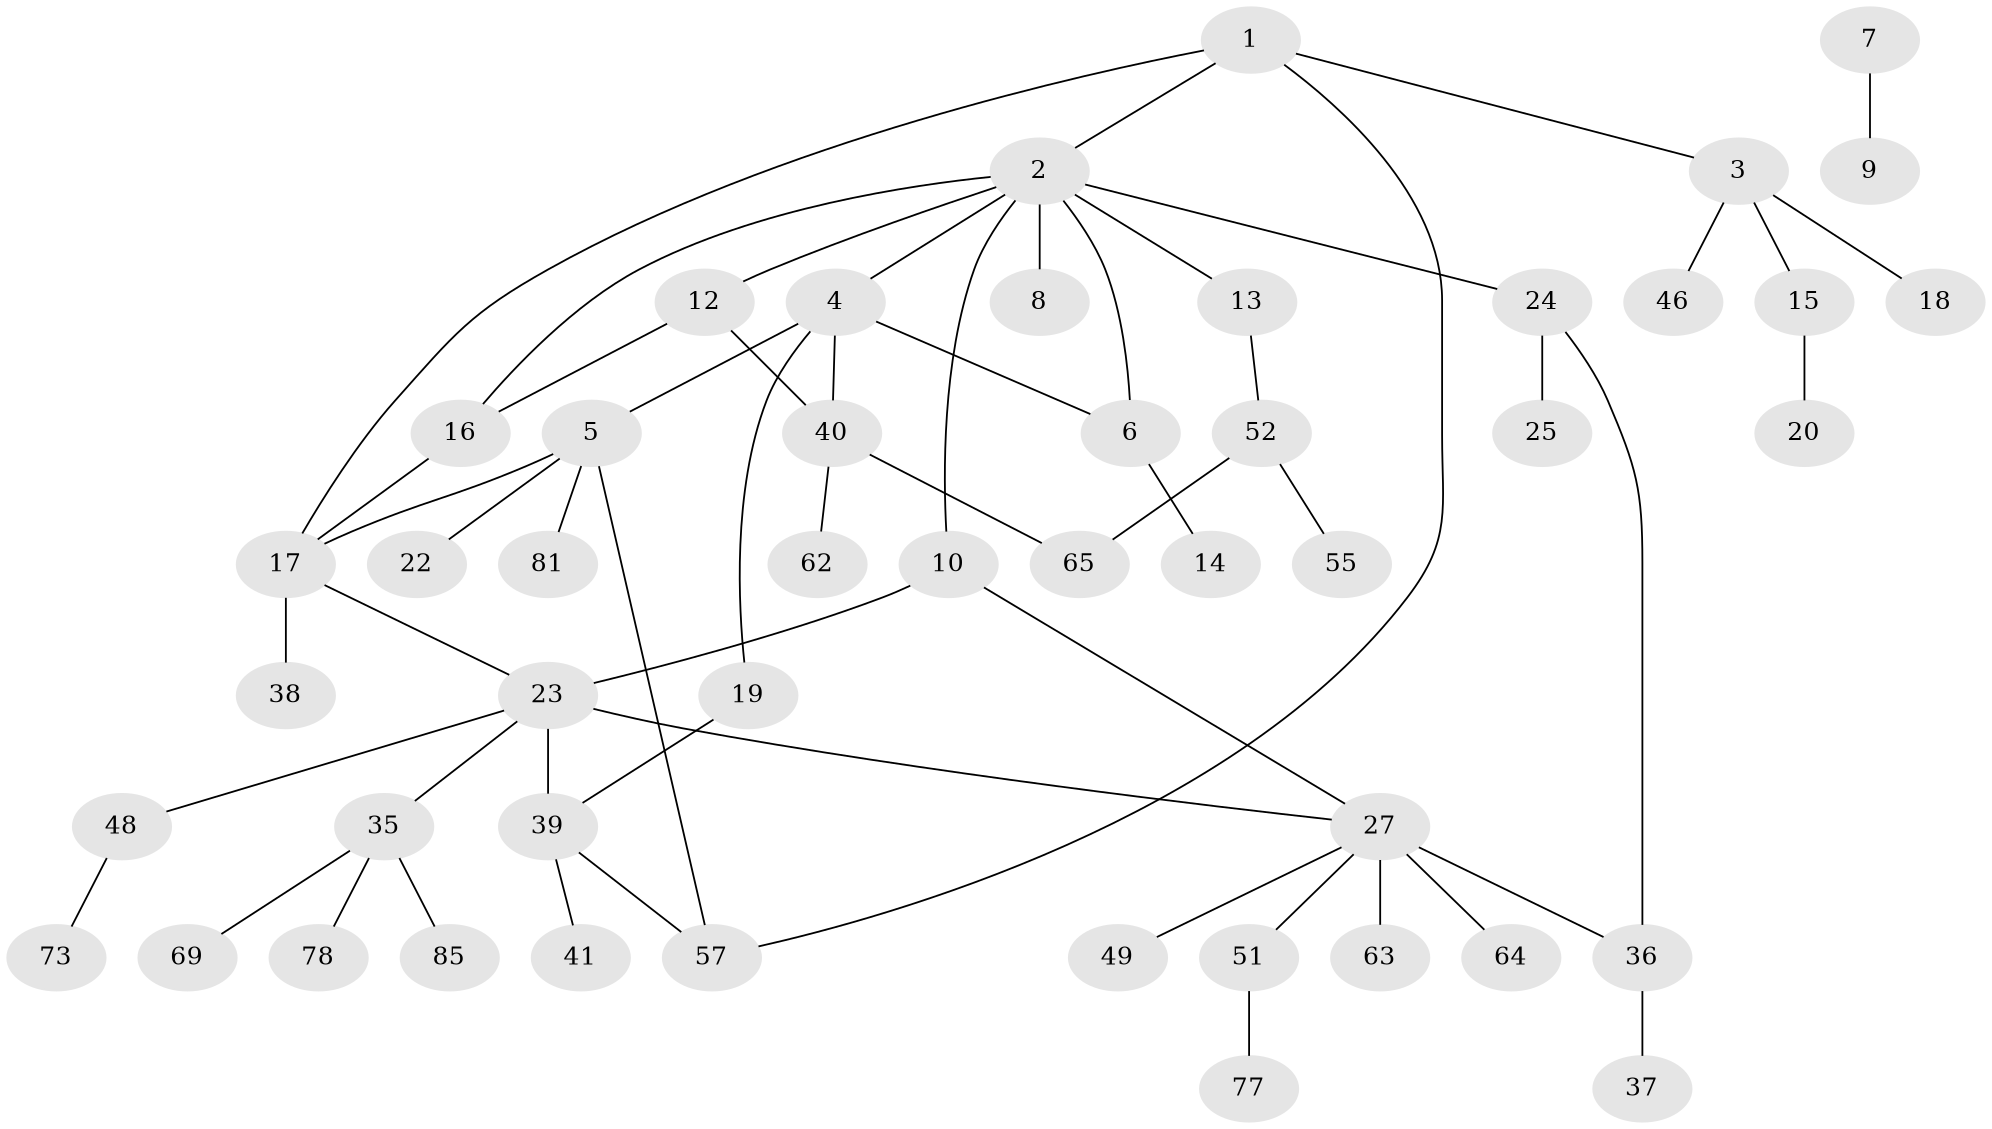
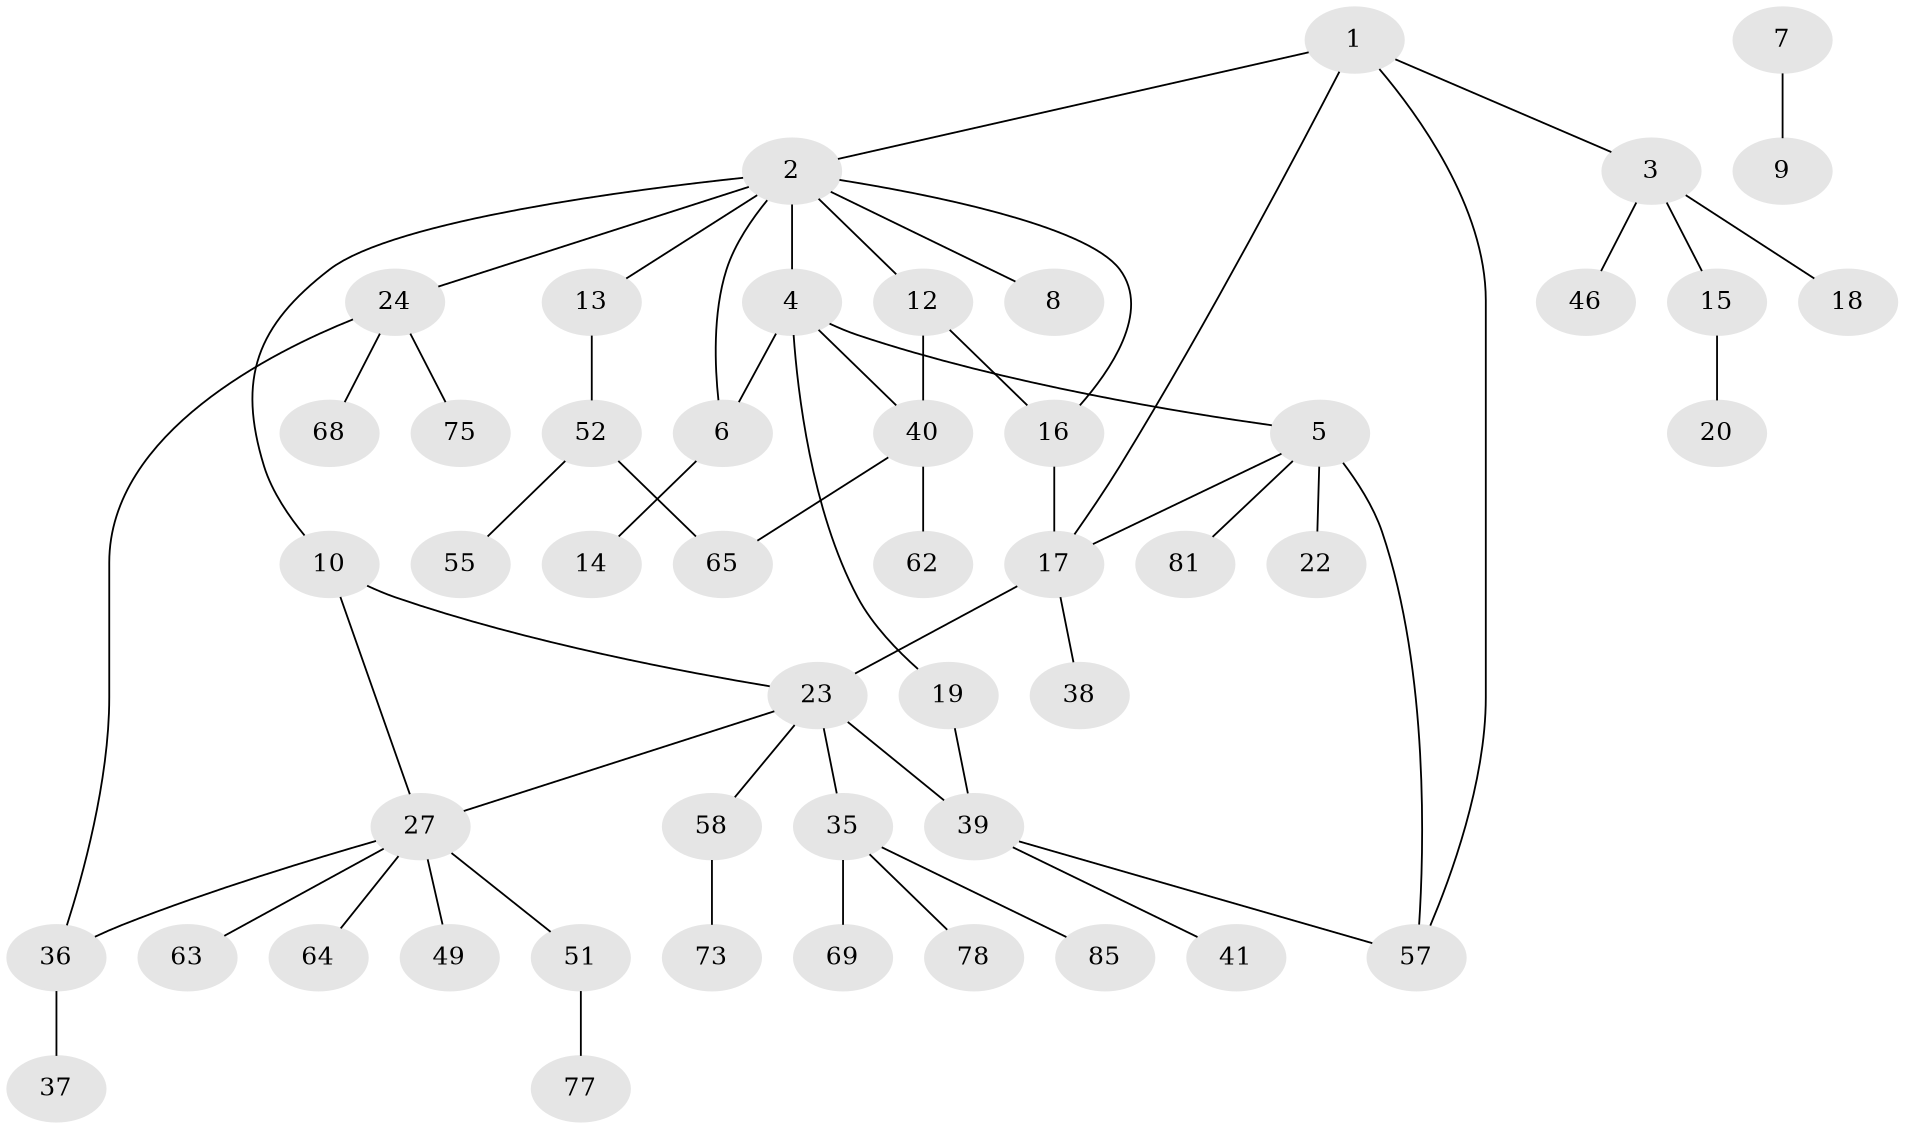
node "68": added
node "25": label "25" -> "75"
node "48": label "48" -> "58"
